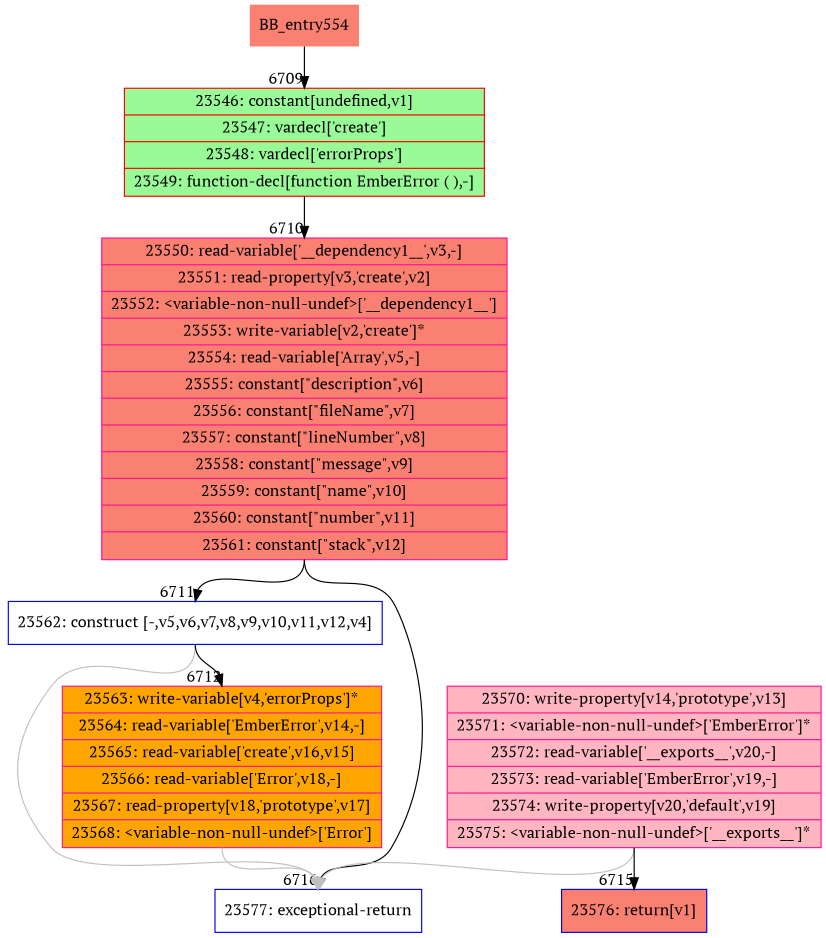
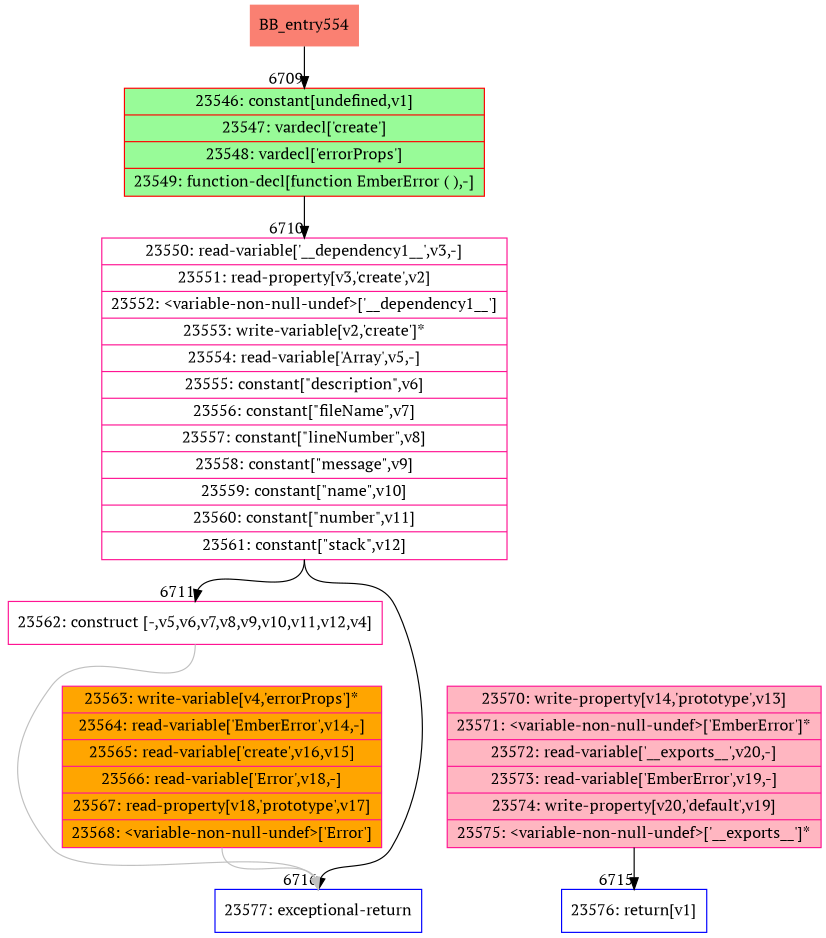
node "23550: read-variable['__dependency1__',v3,-]": fillcolor salmon -> white
node "23562: construct [-,v5,v6,v7,v8,v9,v10,v11,v12,v4]": color blue -> deeppink
edge "23562: construct [-,v5,v6,v7,v8,v9,v10,v11,v12,v4]" -> "23563: write-variable[v4,'errorProps']*": removed
edge "23570: write-property[v14,'prototype',v13]" -> "23577: exceptional-return": removed
node "23576: return[v1]": fillcolor salmon -> white
